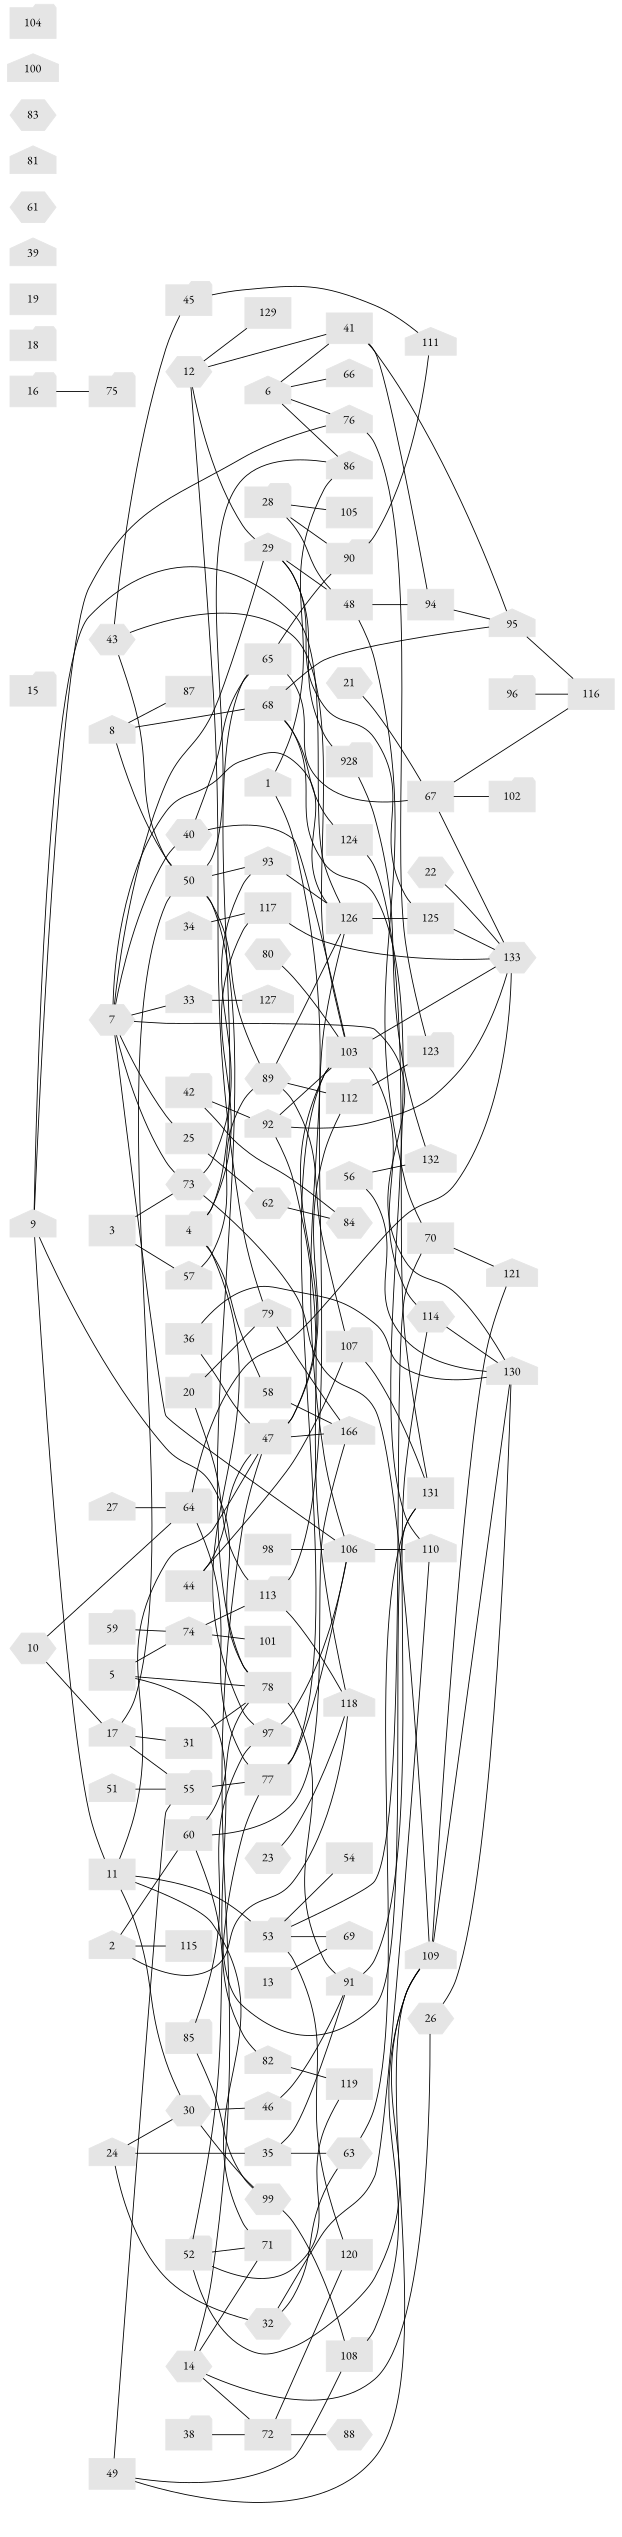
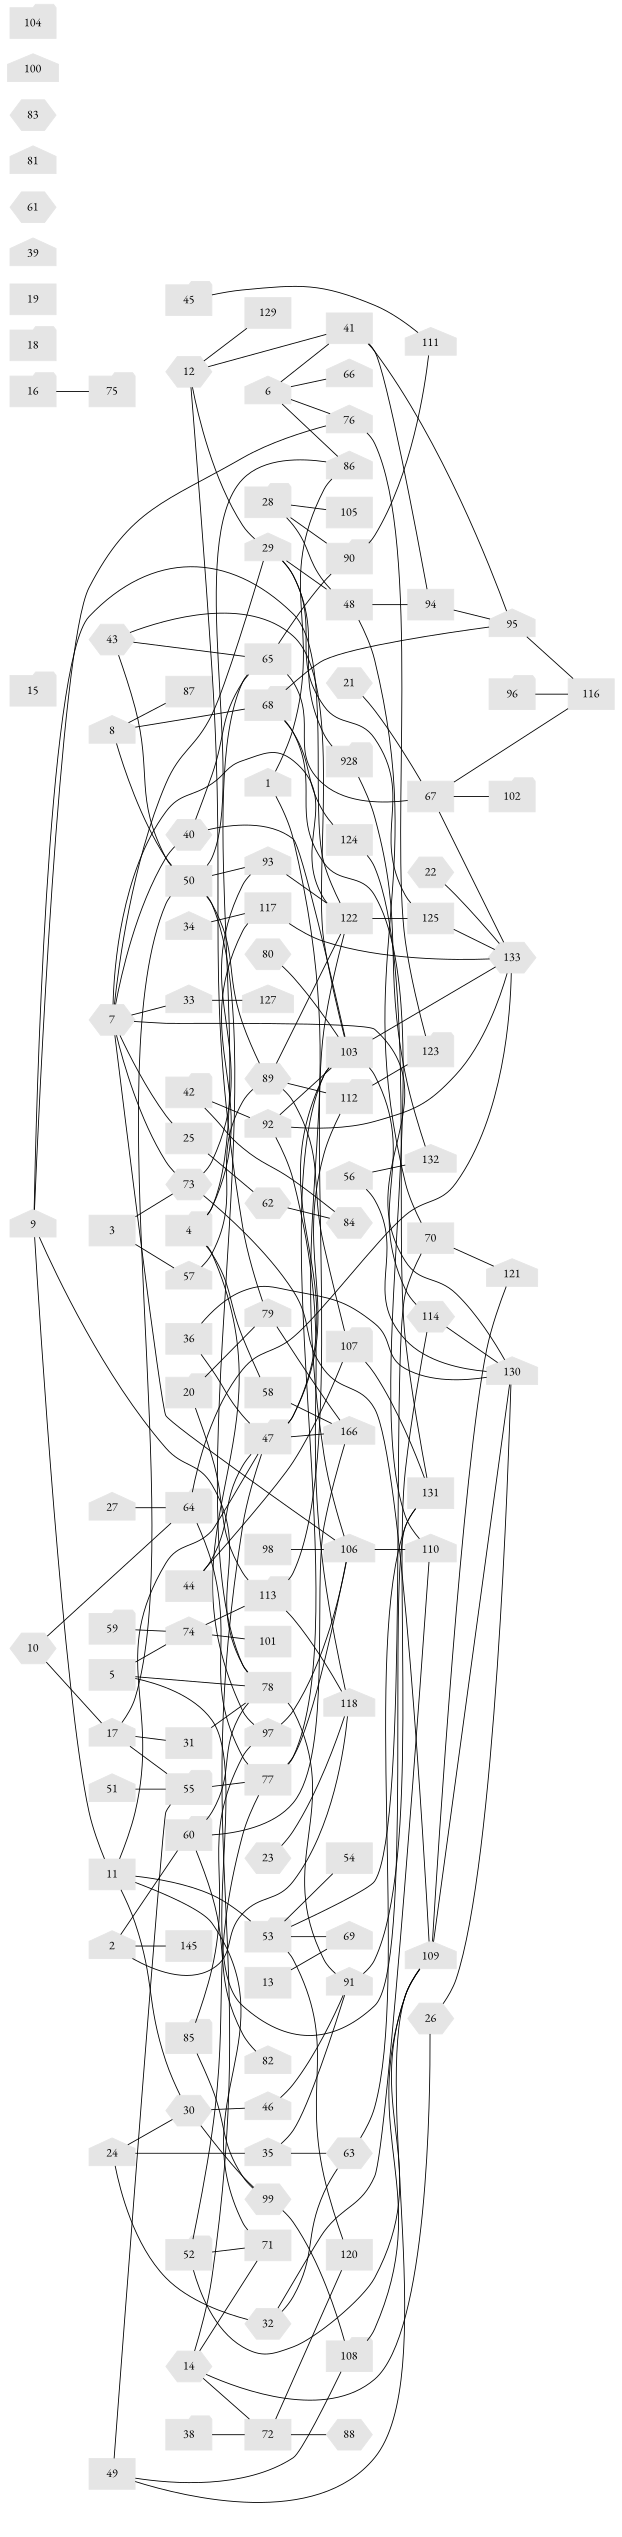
edge "45" -- "43": now "65" -- "43"
node "126": label "126" -> "122"
node "115": label "115" -> "145"
node "119": removed
